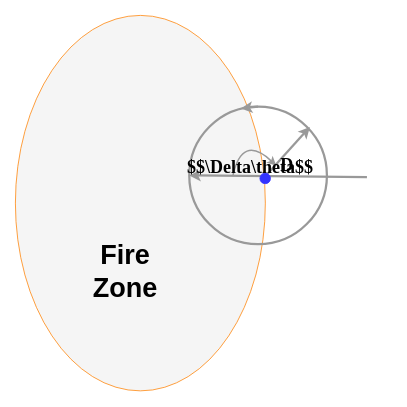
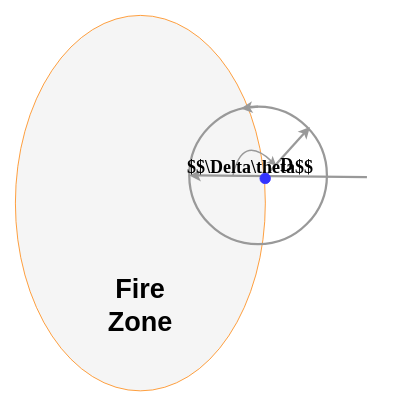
node "Fire Zone": moved (125, 271) -> (140, 305)
